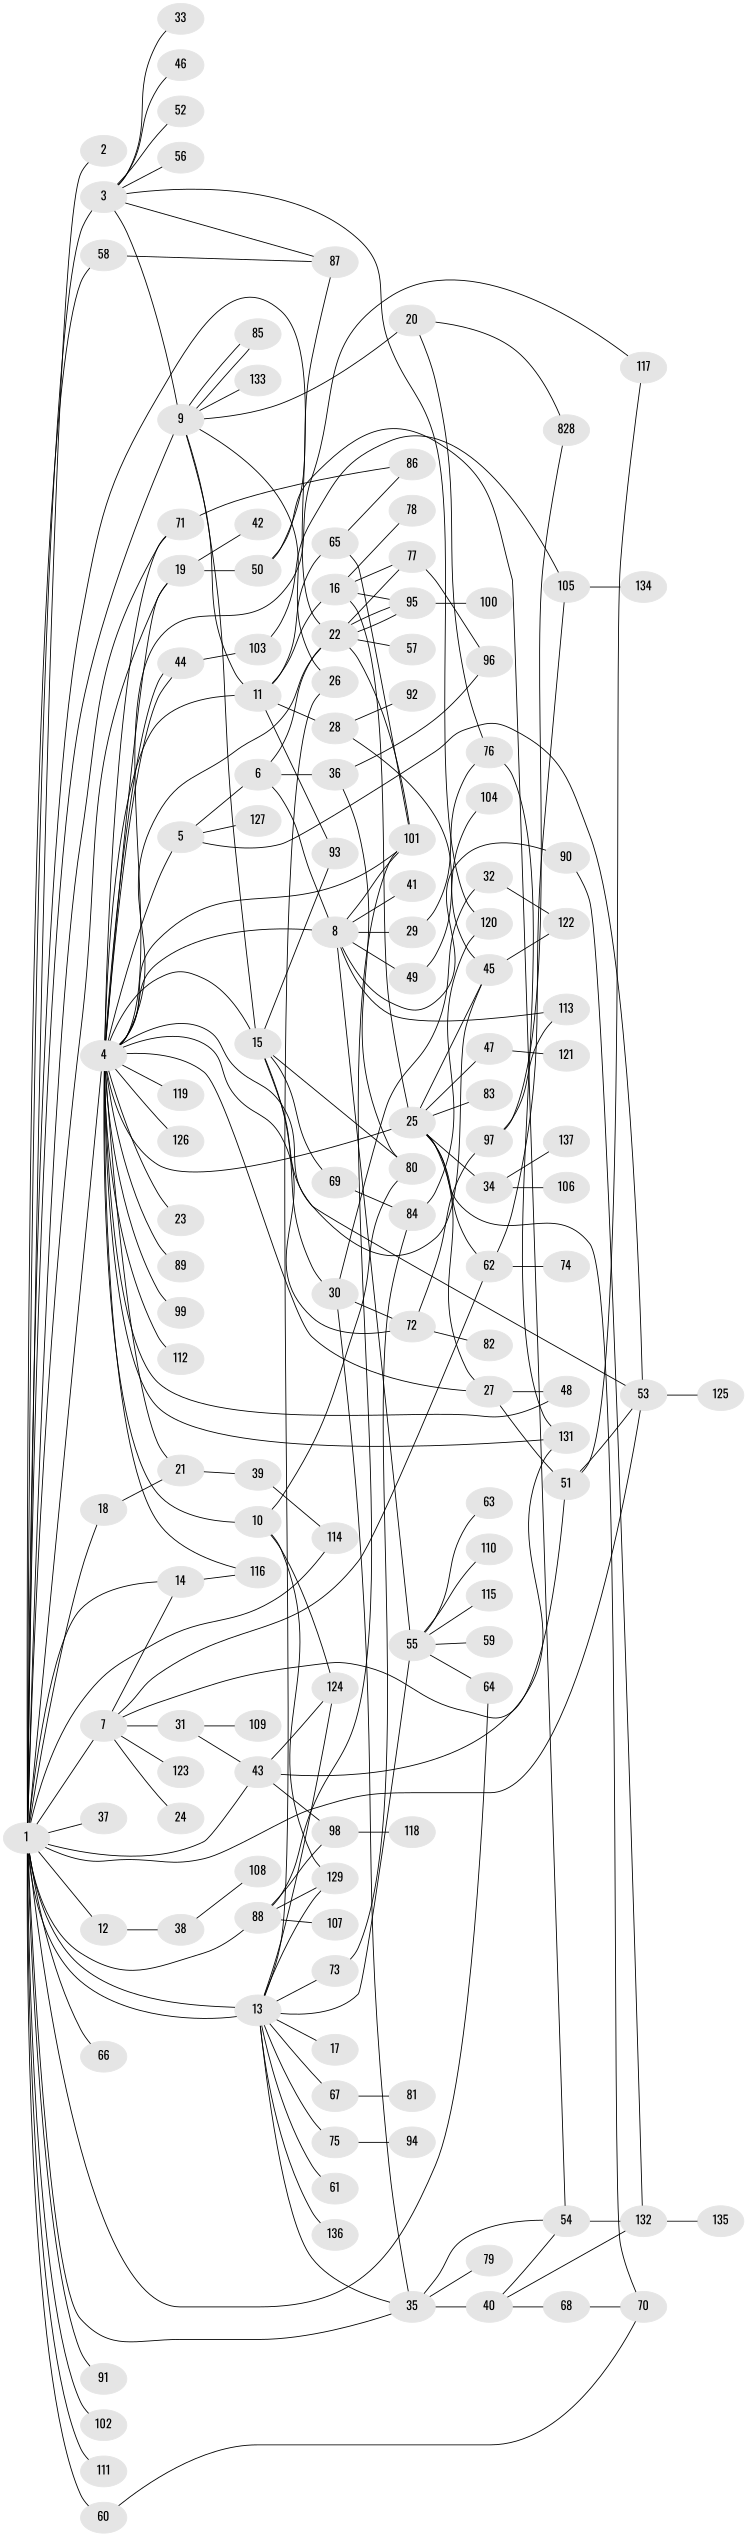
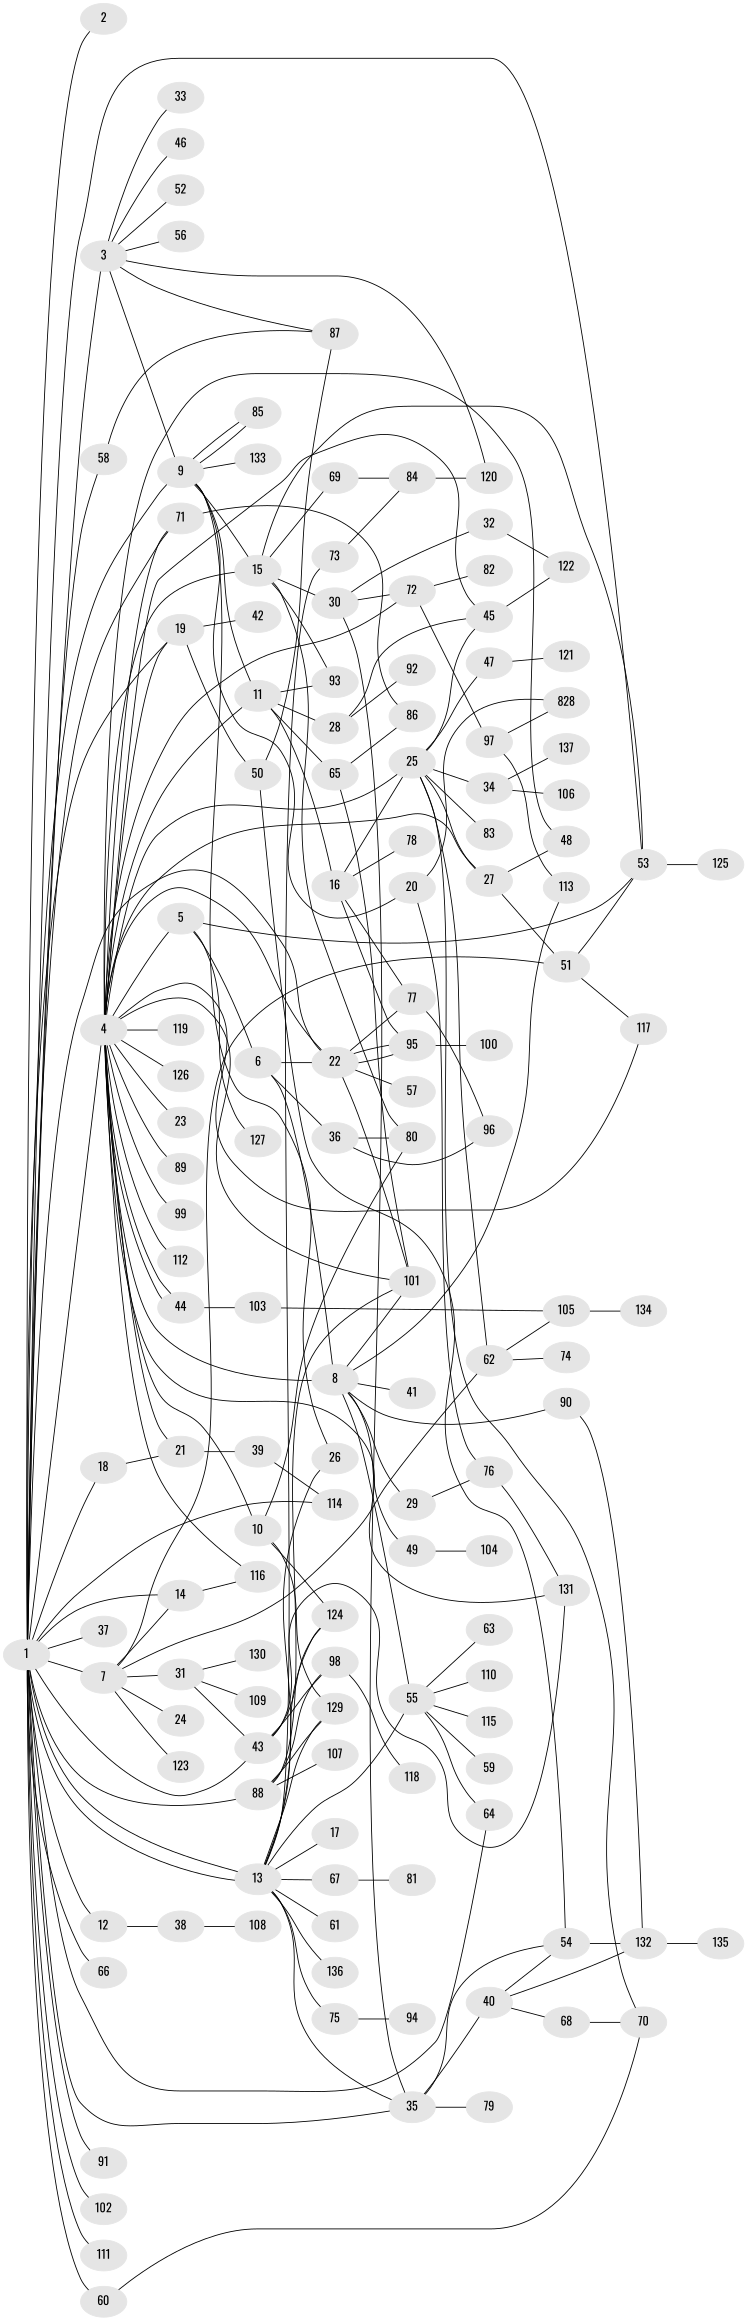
node "130": added
